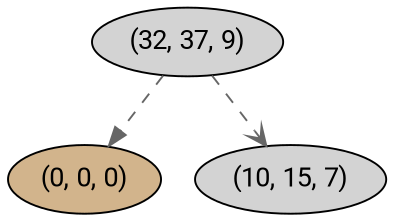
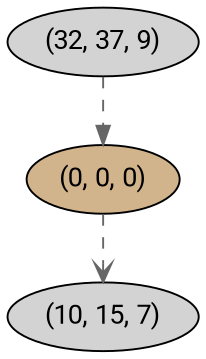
edge "(32, 37, 9)" -> "(10, 15, 7)": now "(0, 0, 0)" -> "(10, 15, 7)"
